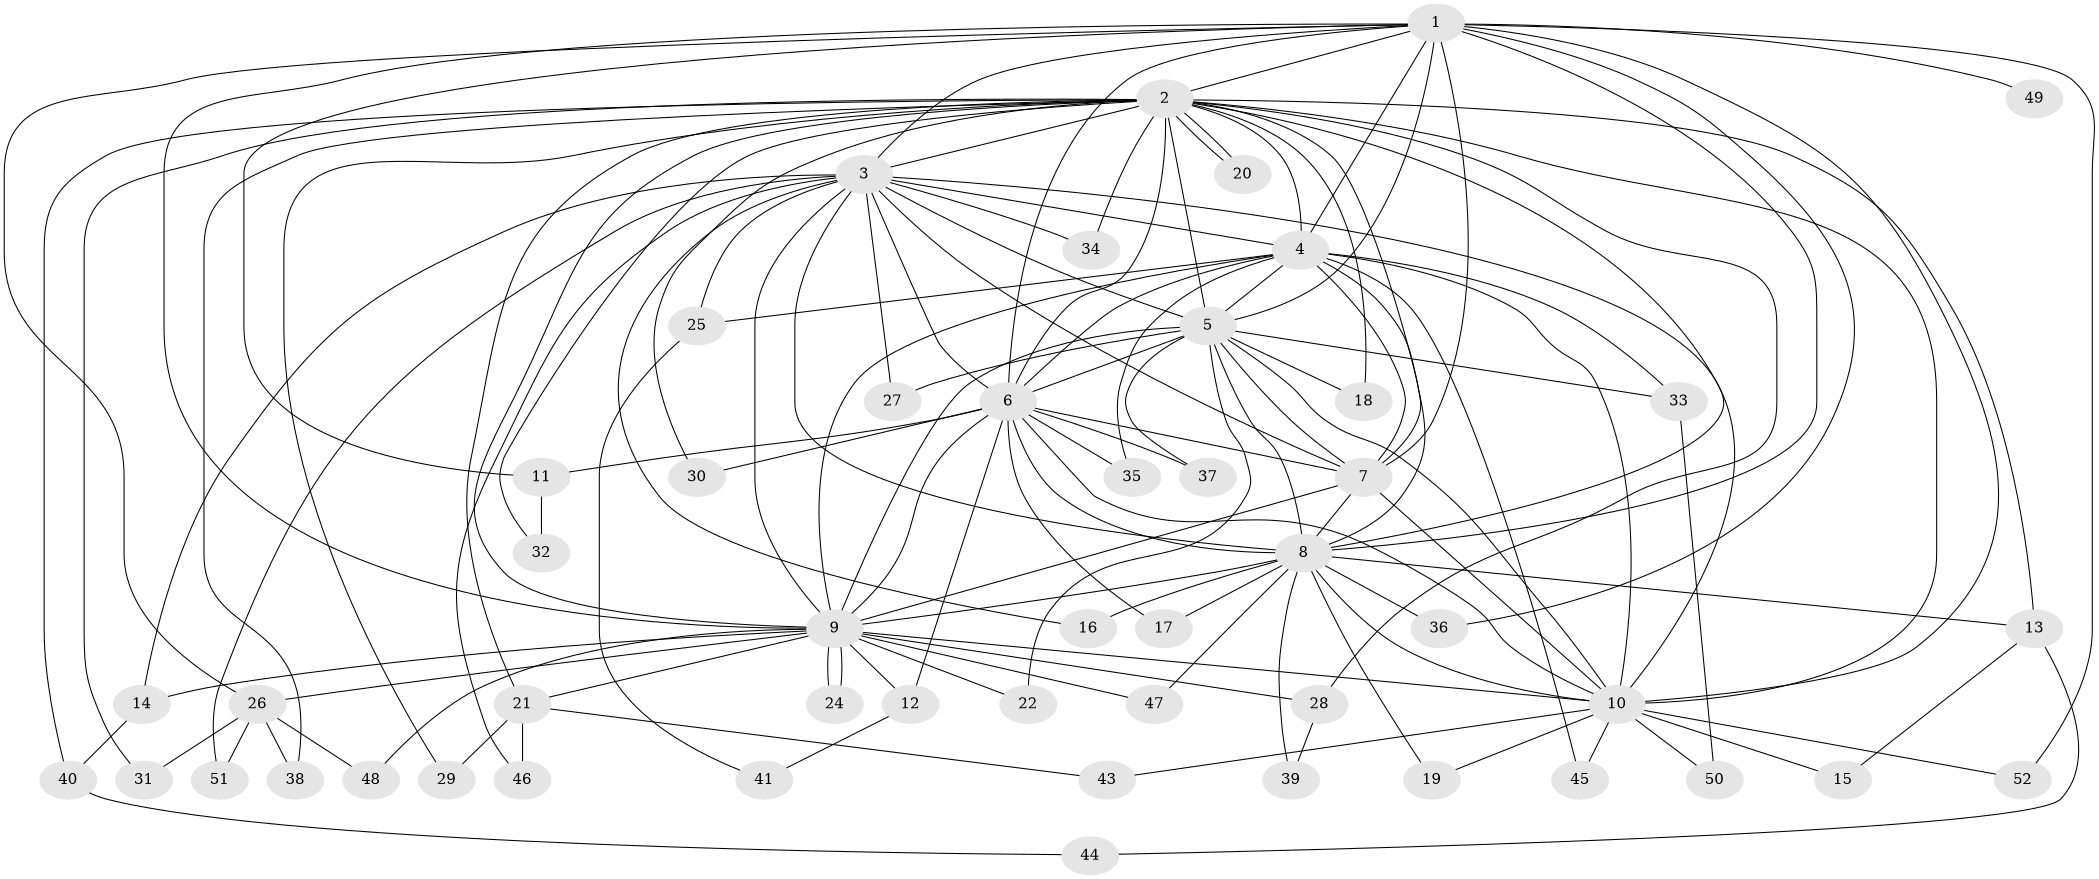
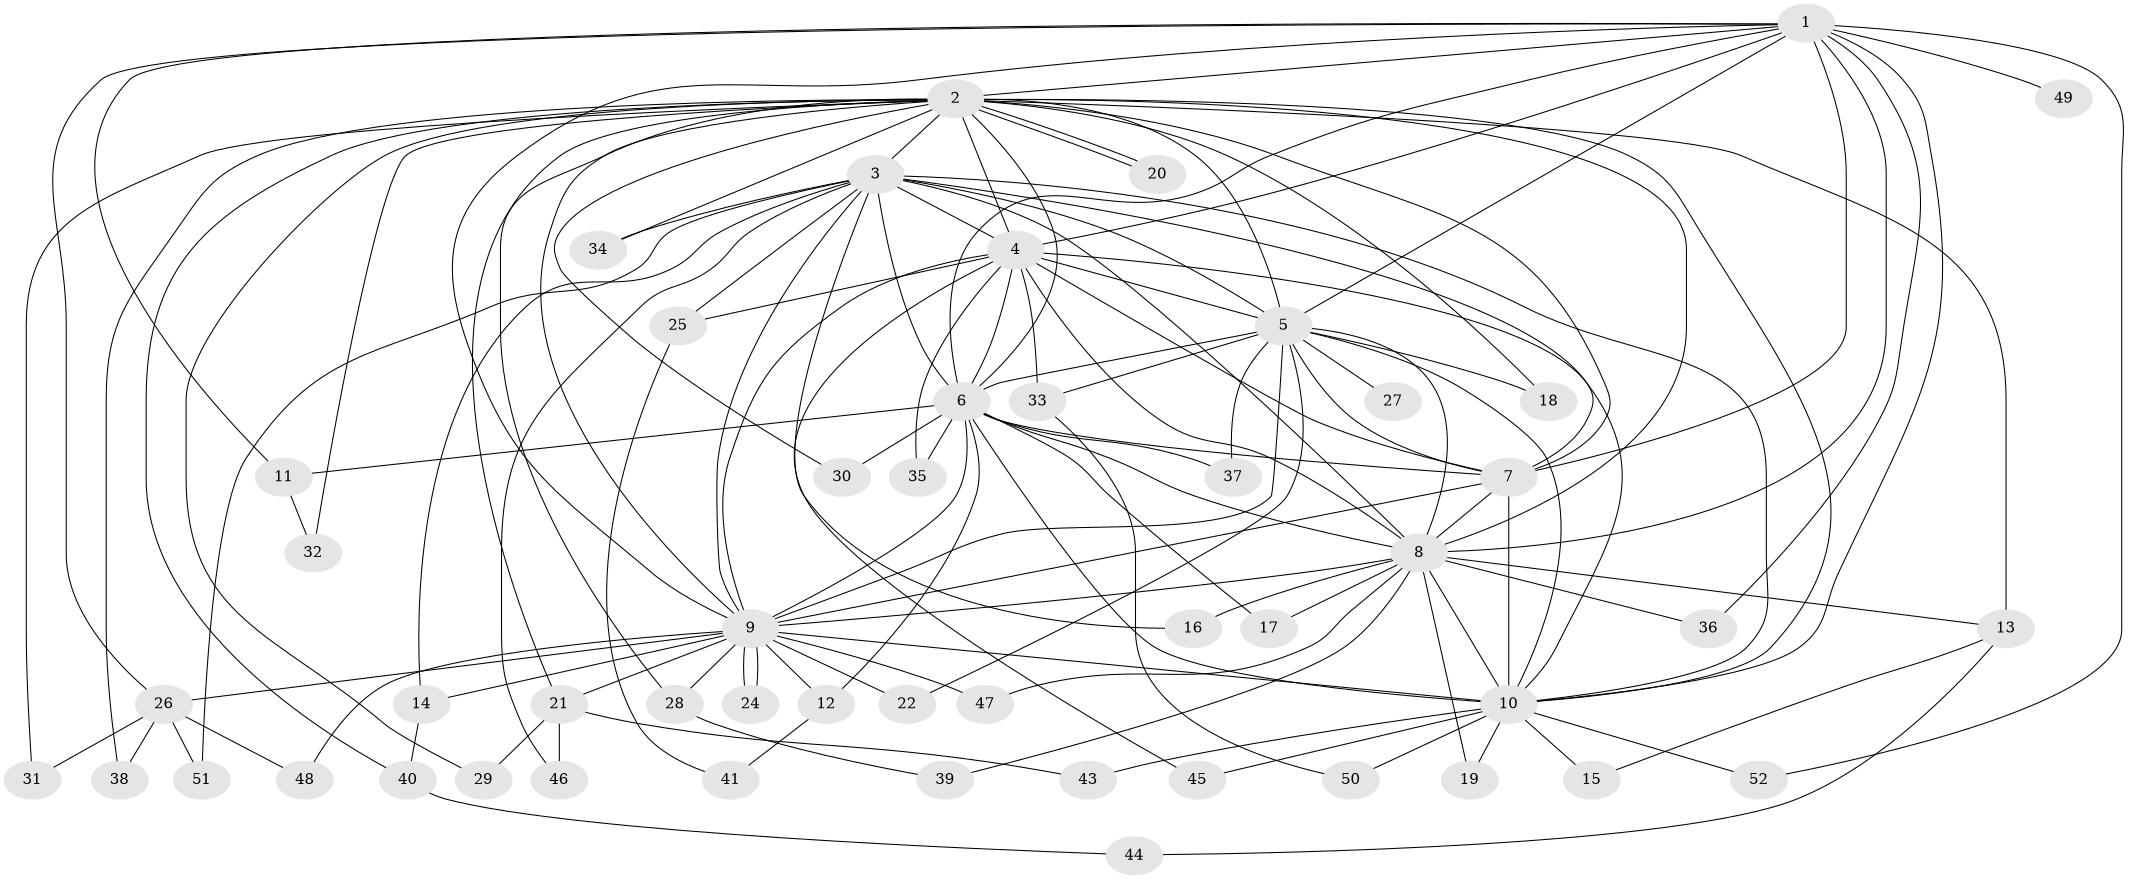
edge "1" -- "3": removed
edge "3" -- "27": removed
